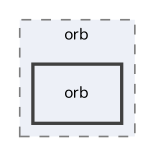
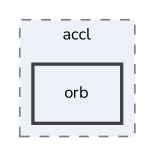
cluster "orb": label "orb" -> "accl"
